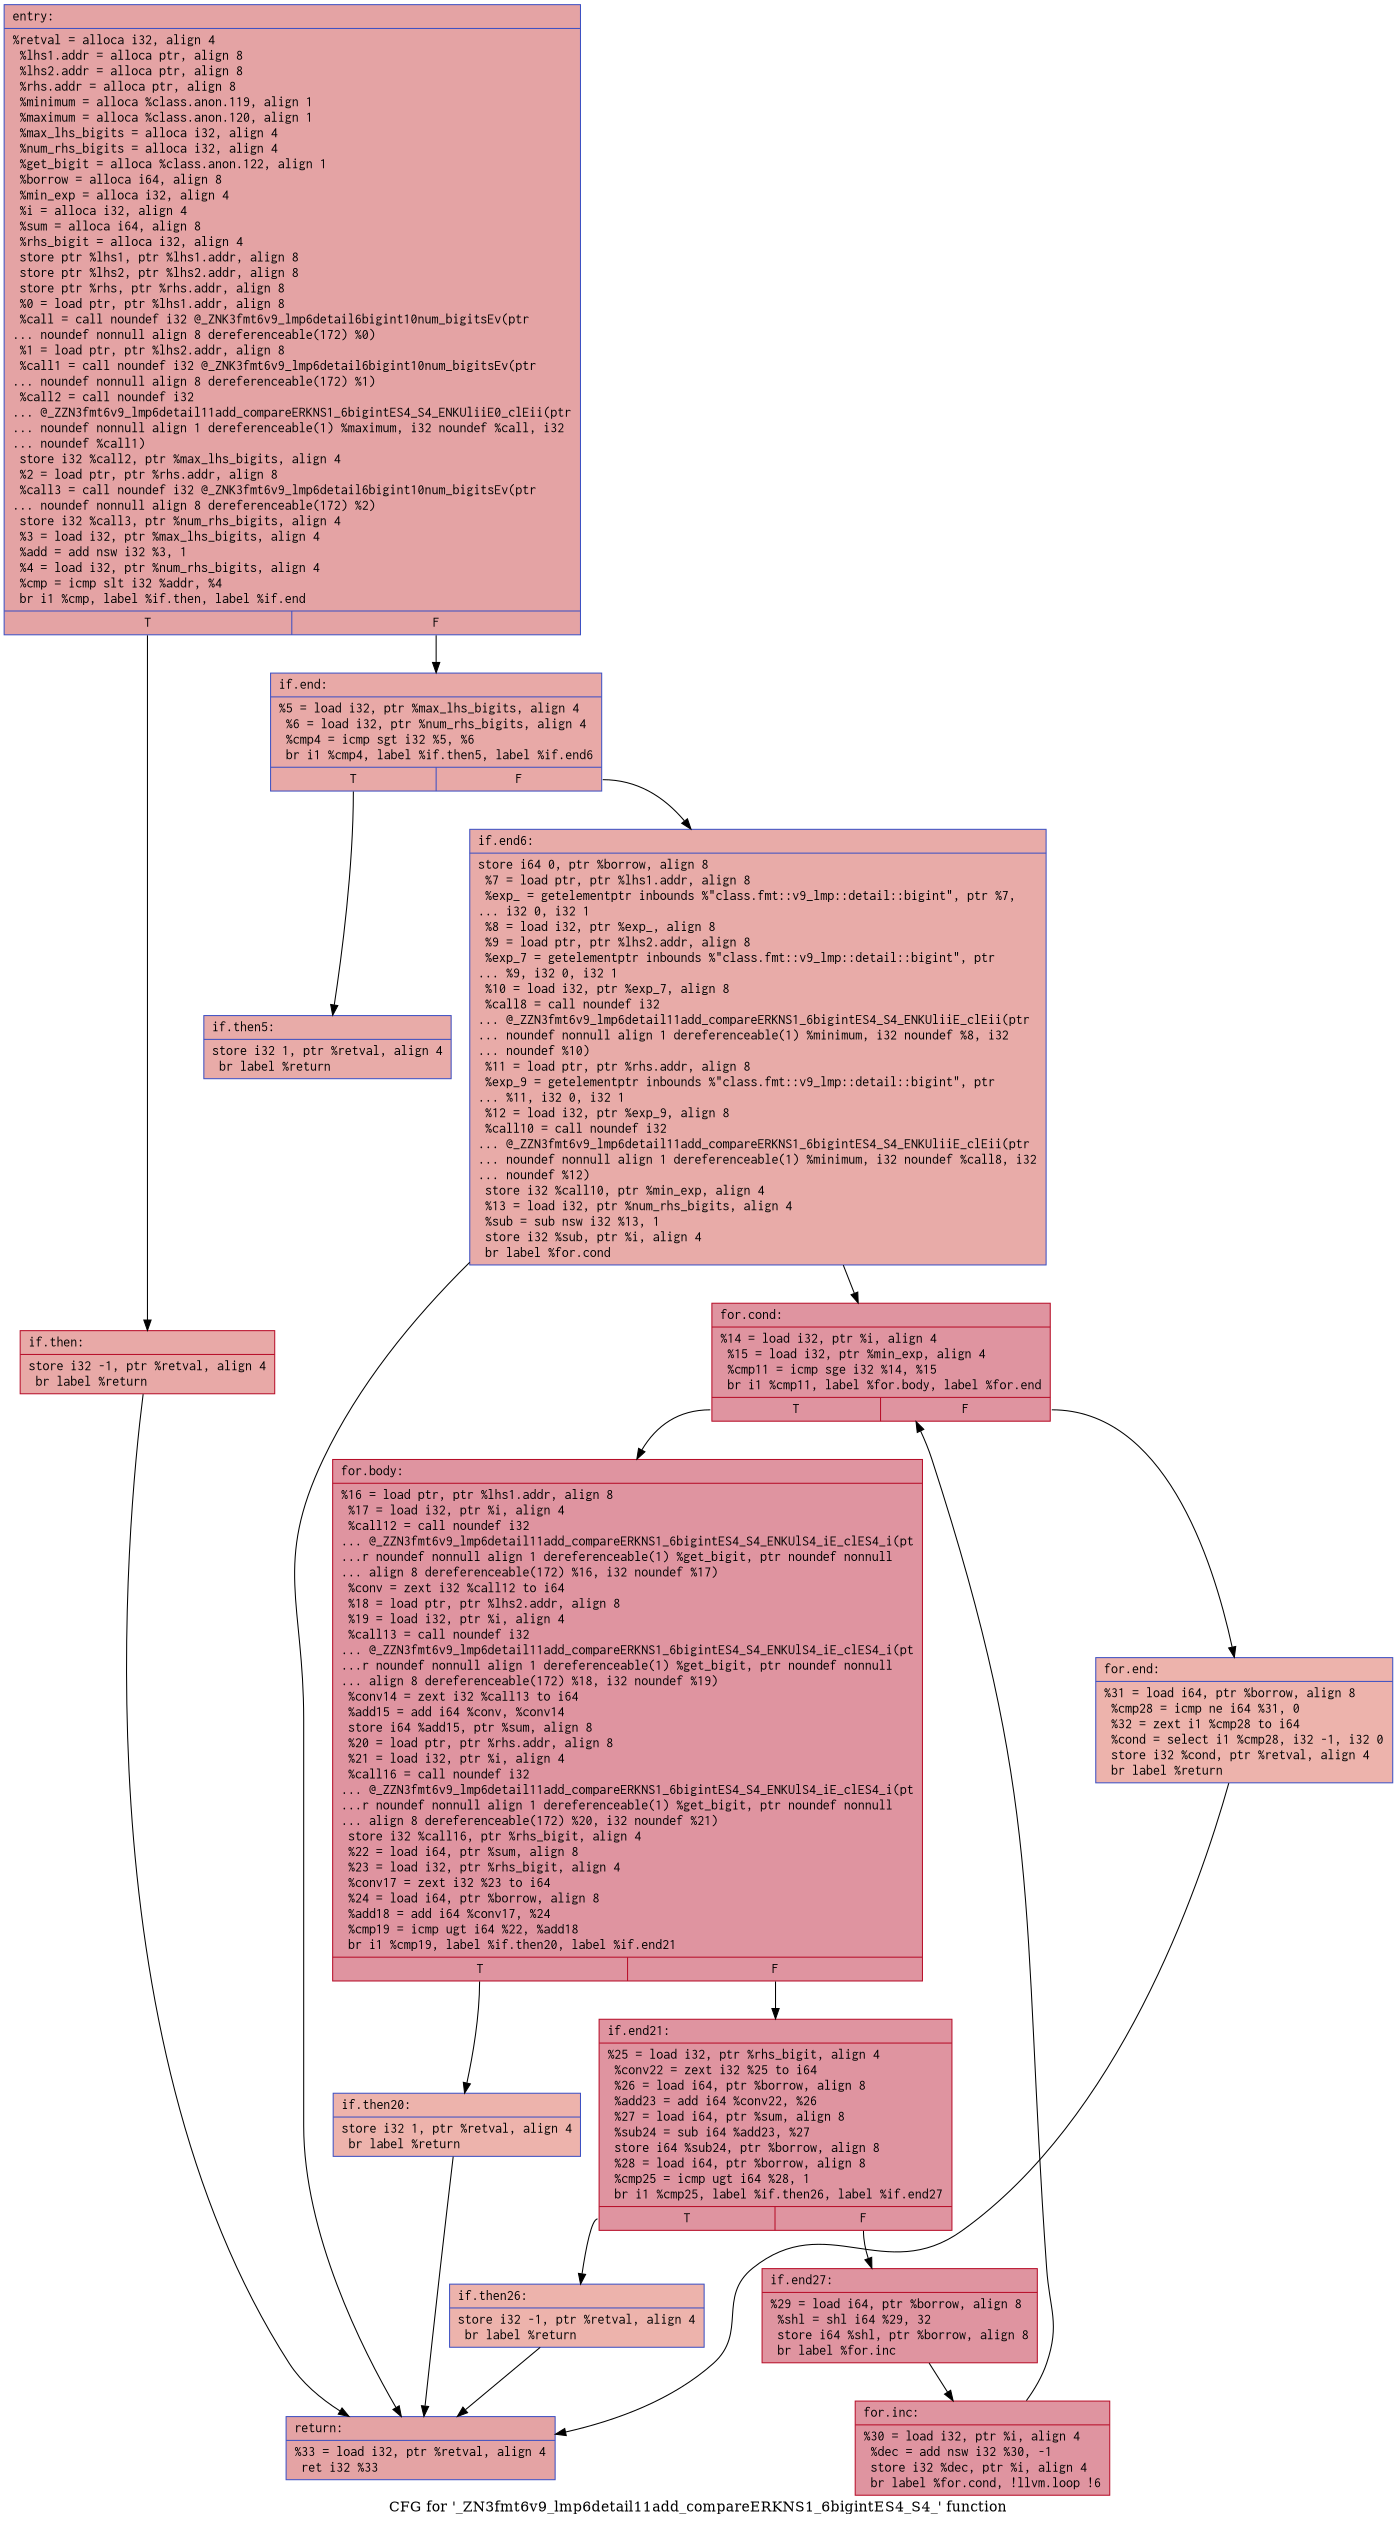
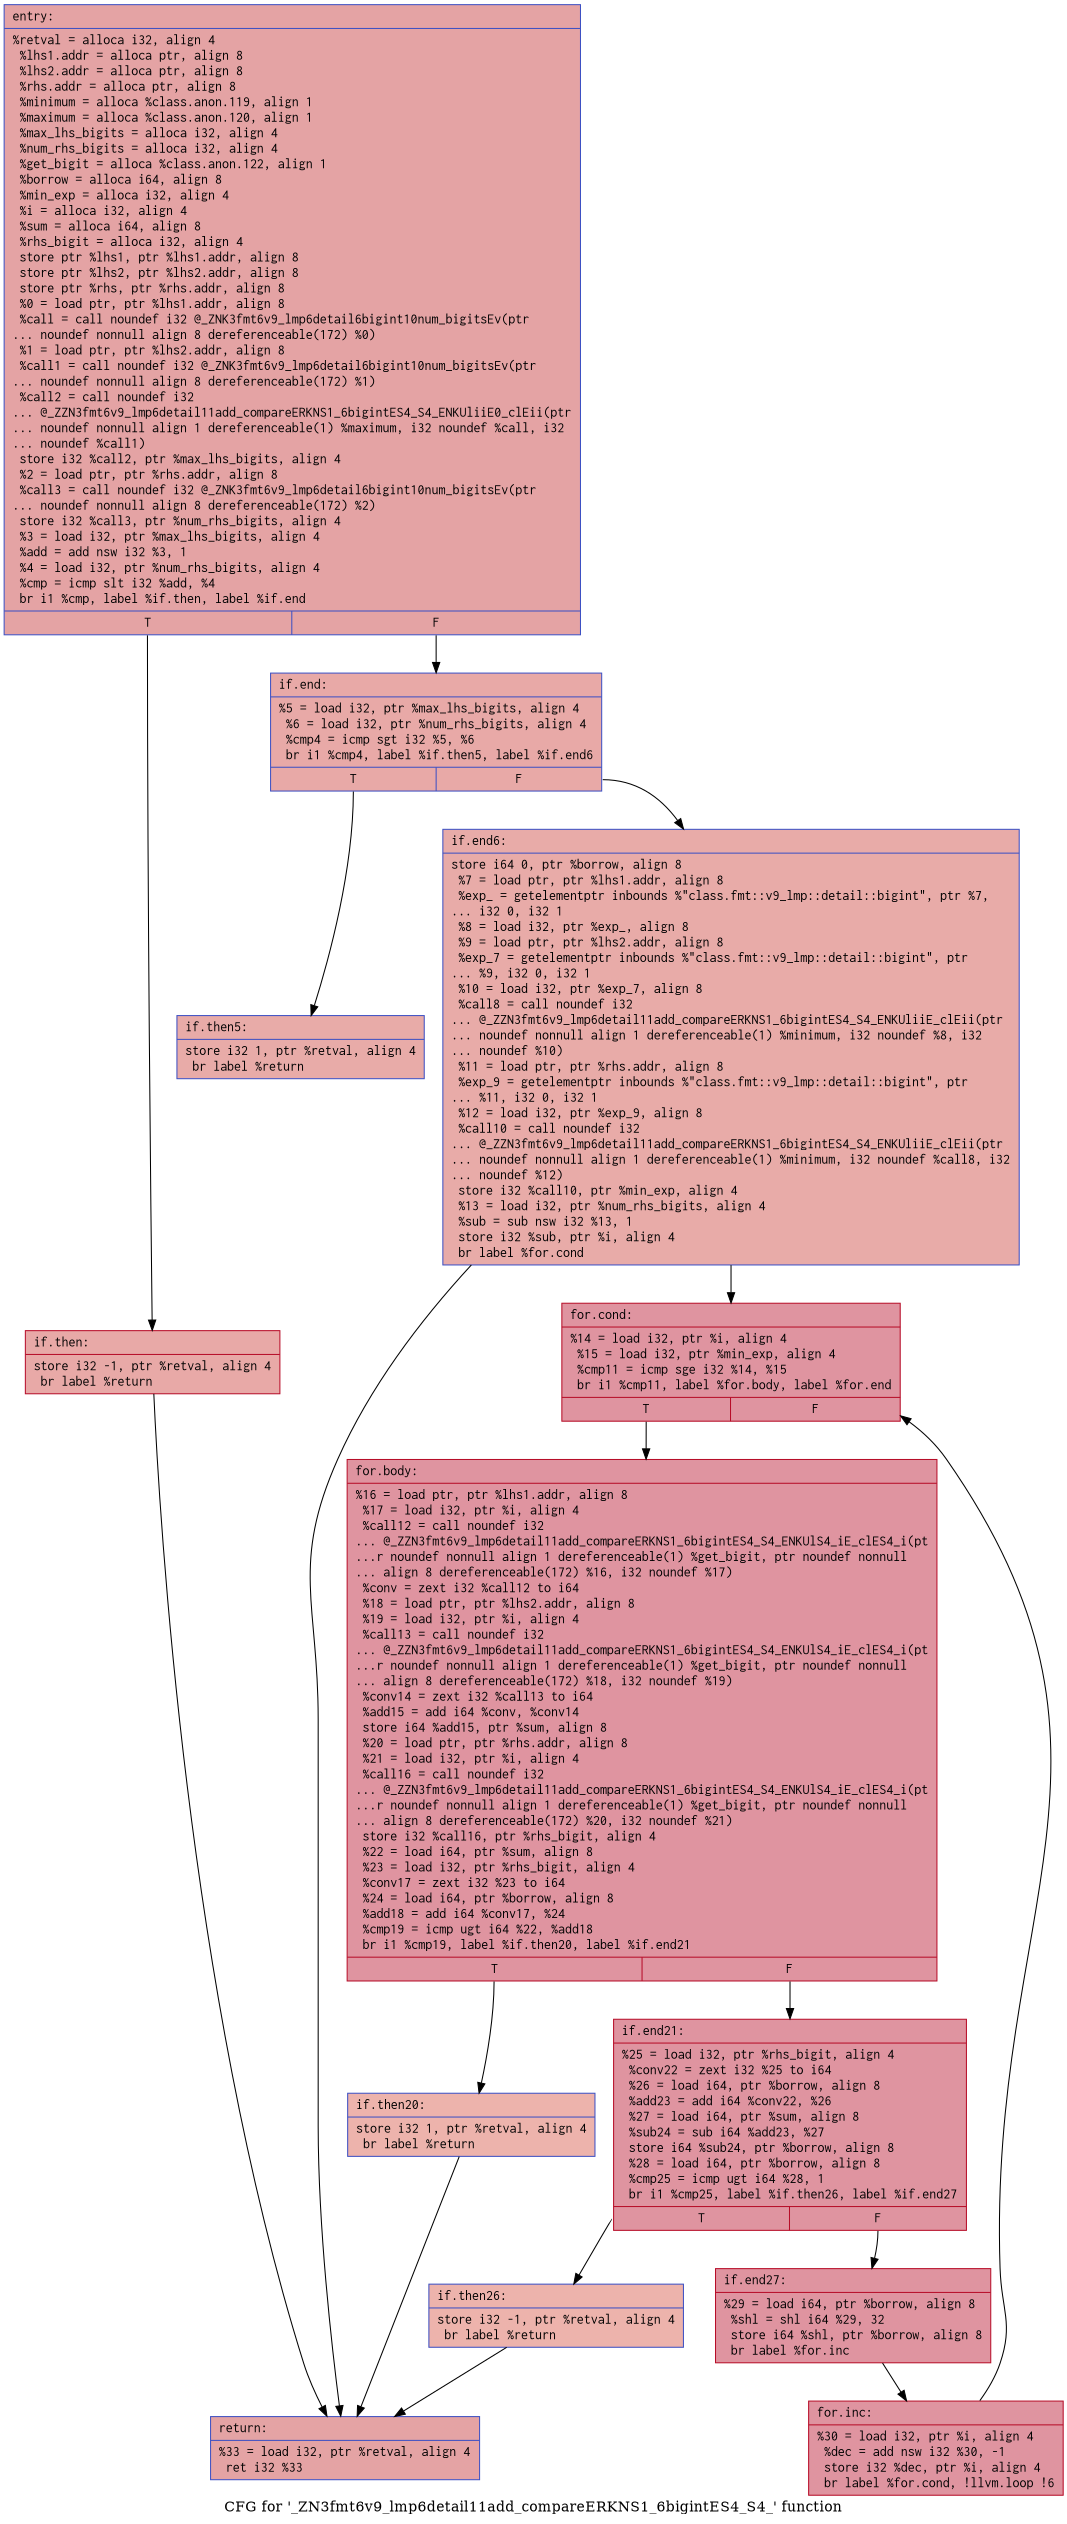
node "entry:": text "%cmp = icmp slt i32 %addr, %4" -> "%cmp = icmp slt i32 %add, %4"
node "for.end:": removed
